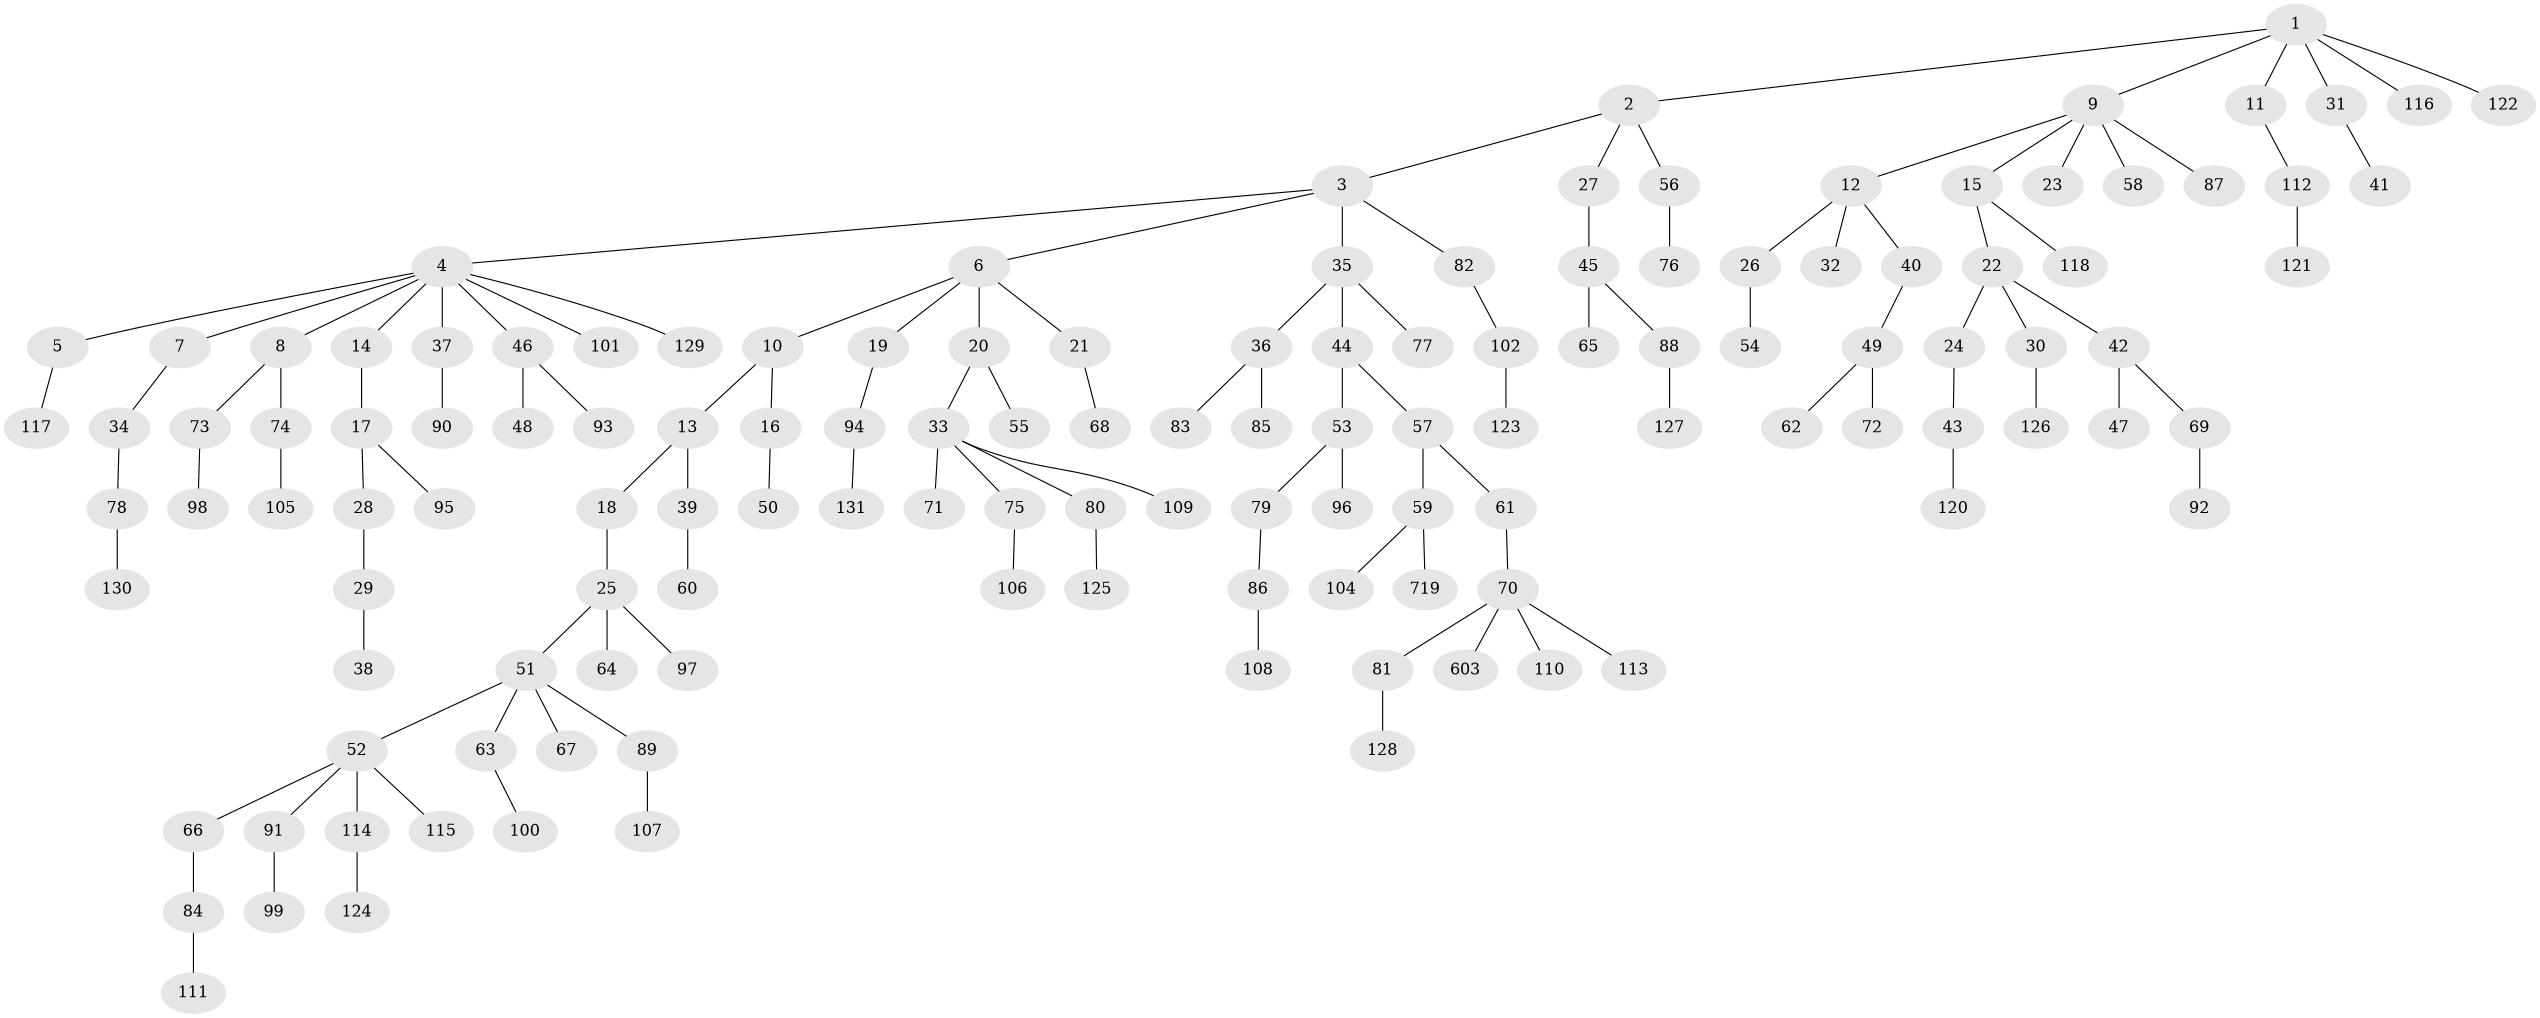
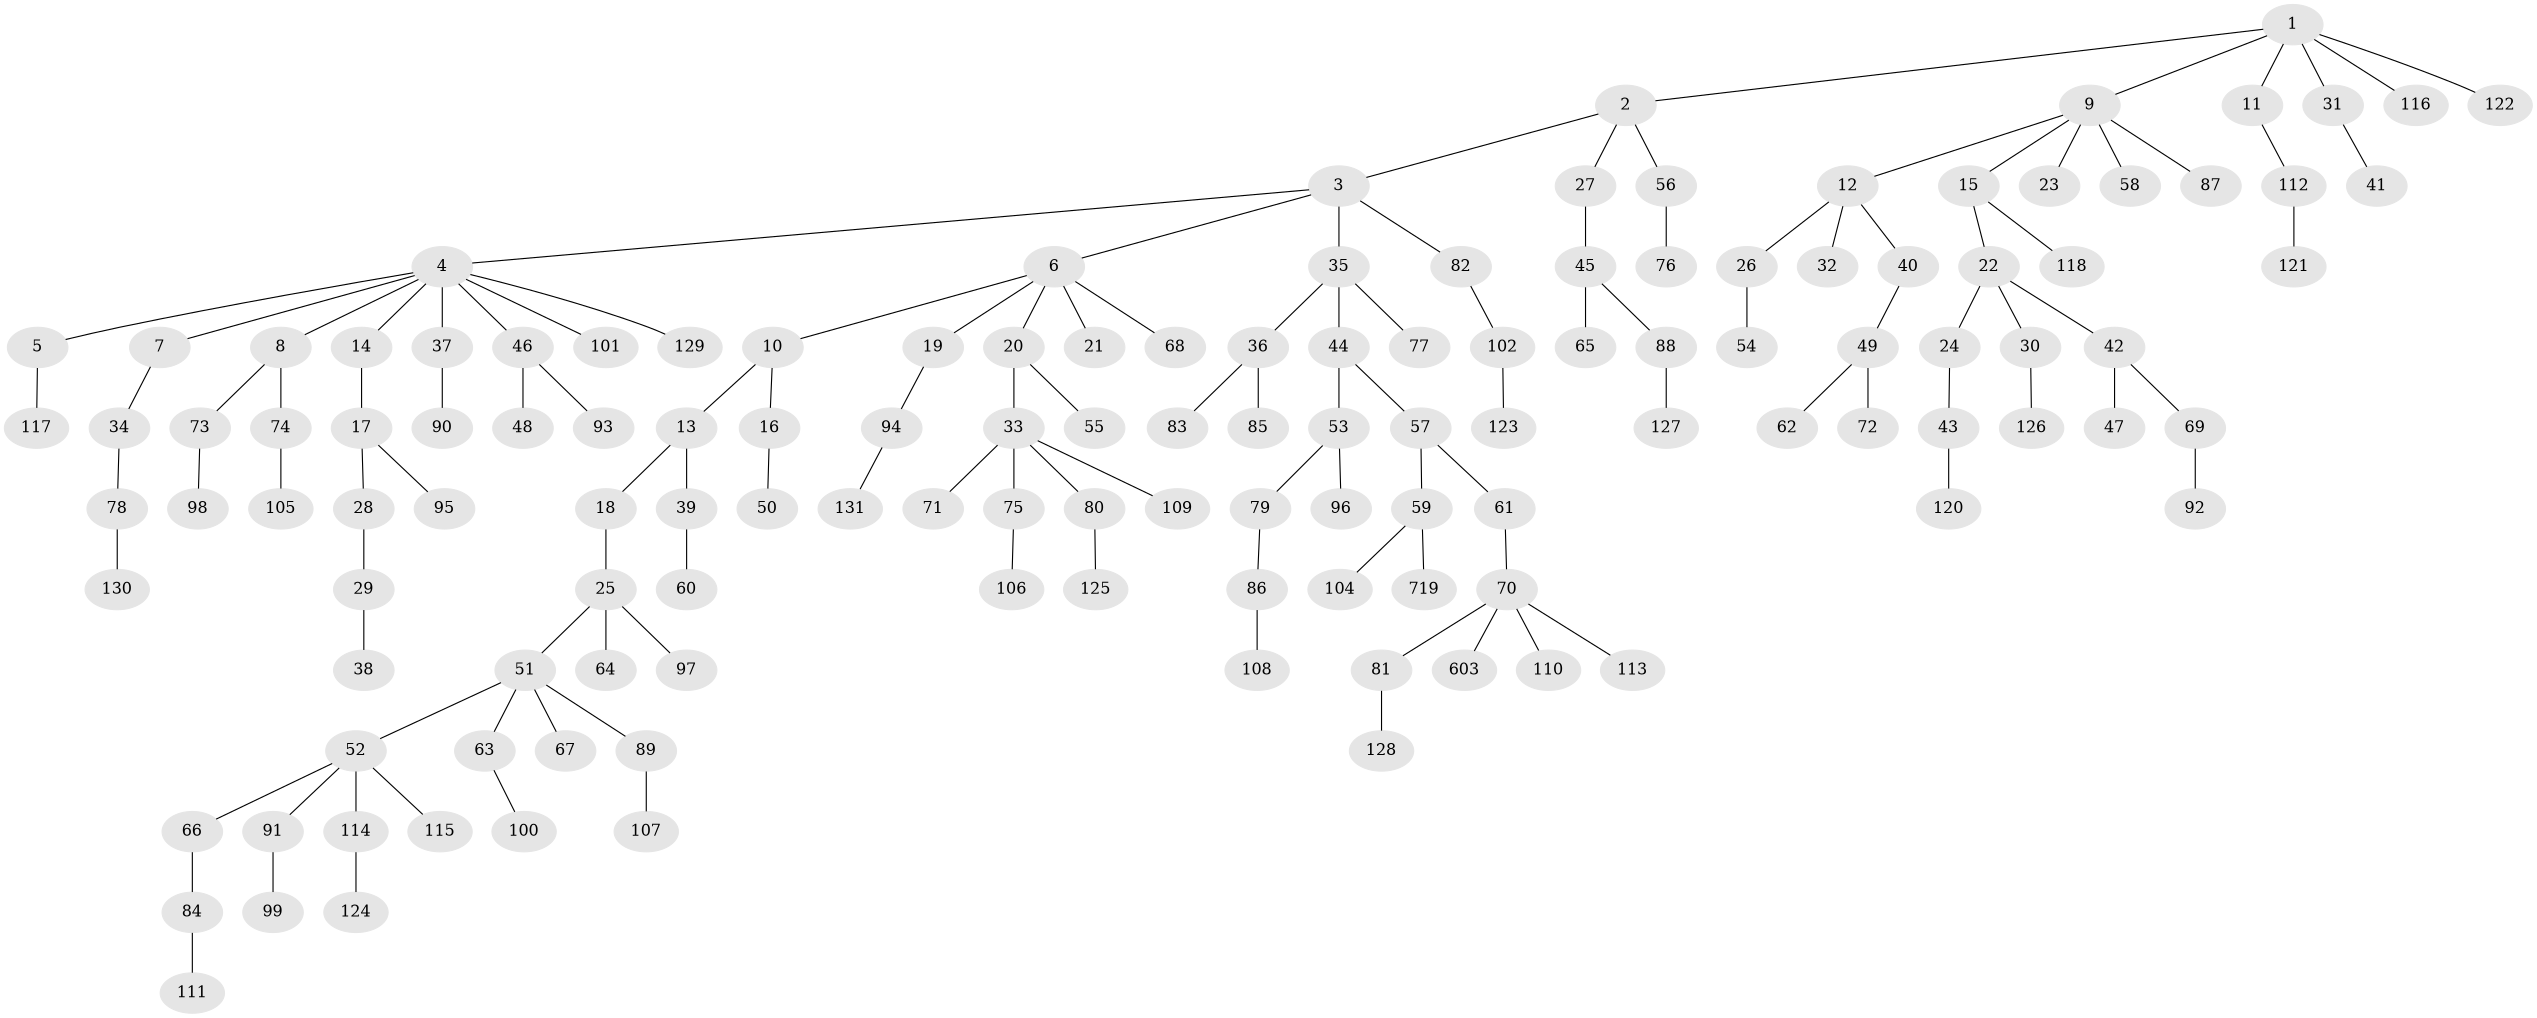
edge "21" -- "68": now "6" -- "68"
